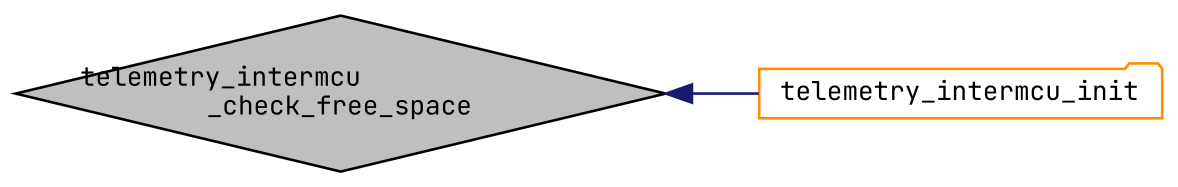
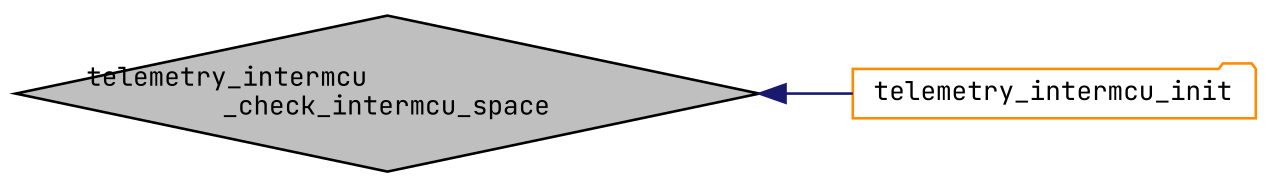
node "telemetry_intermcu _check_free_space": label "telemetry_intermcu _check_free_space" -> "telemetry_intermcu _check_intermcu_space"
